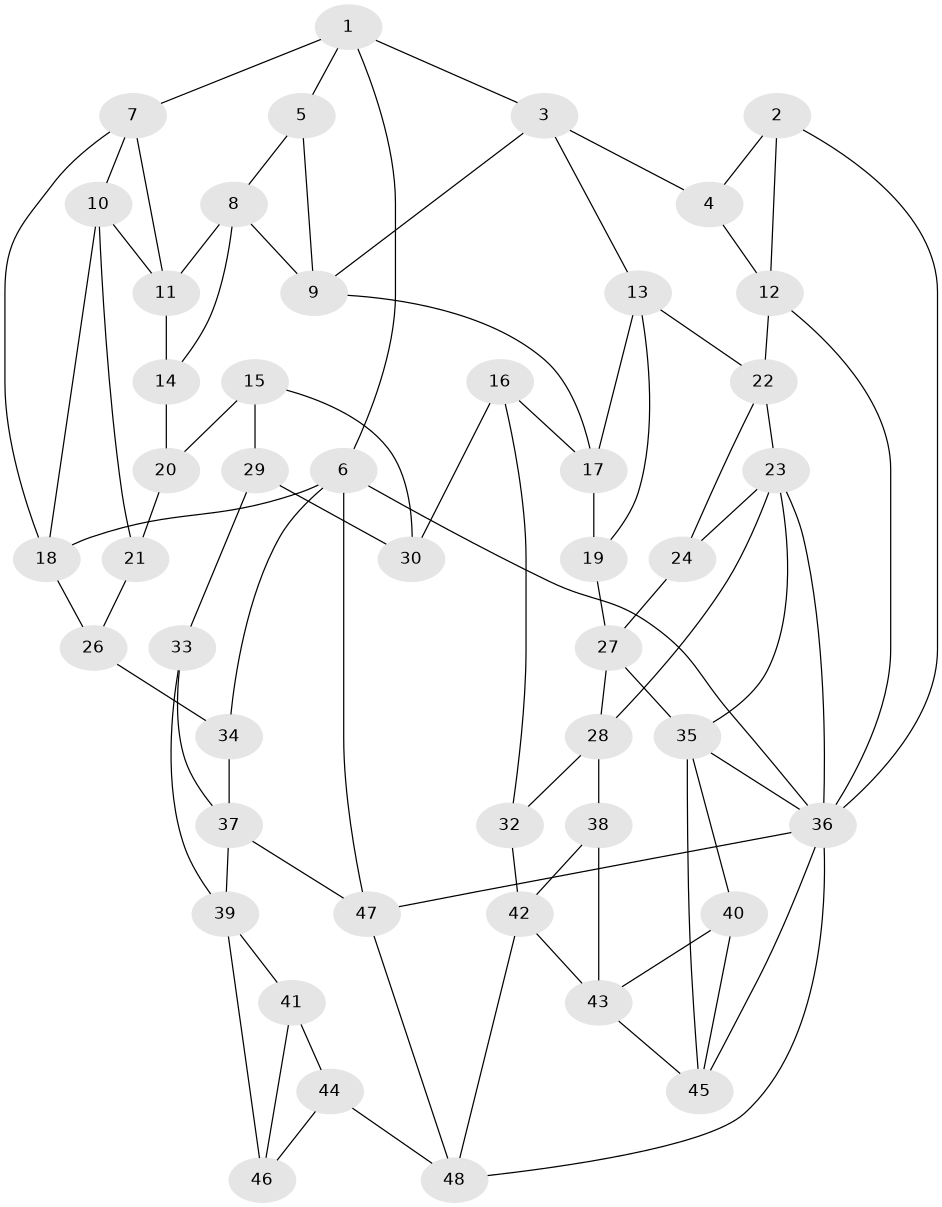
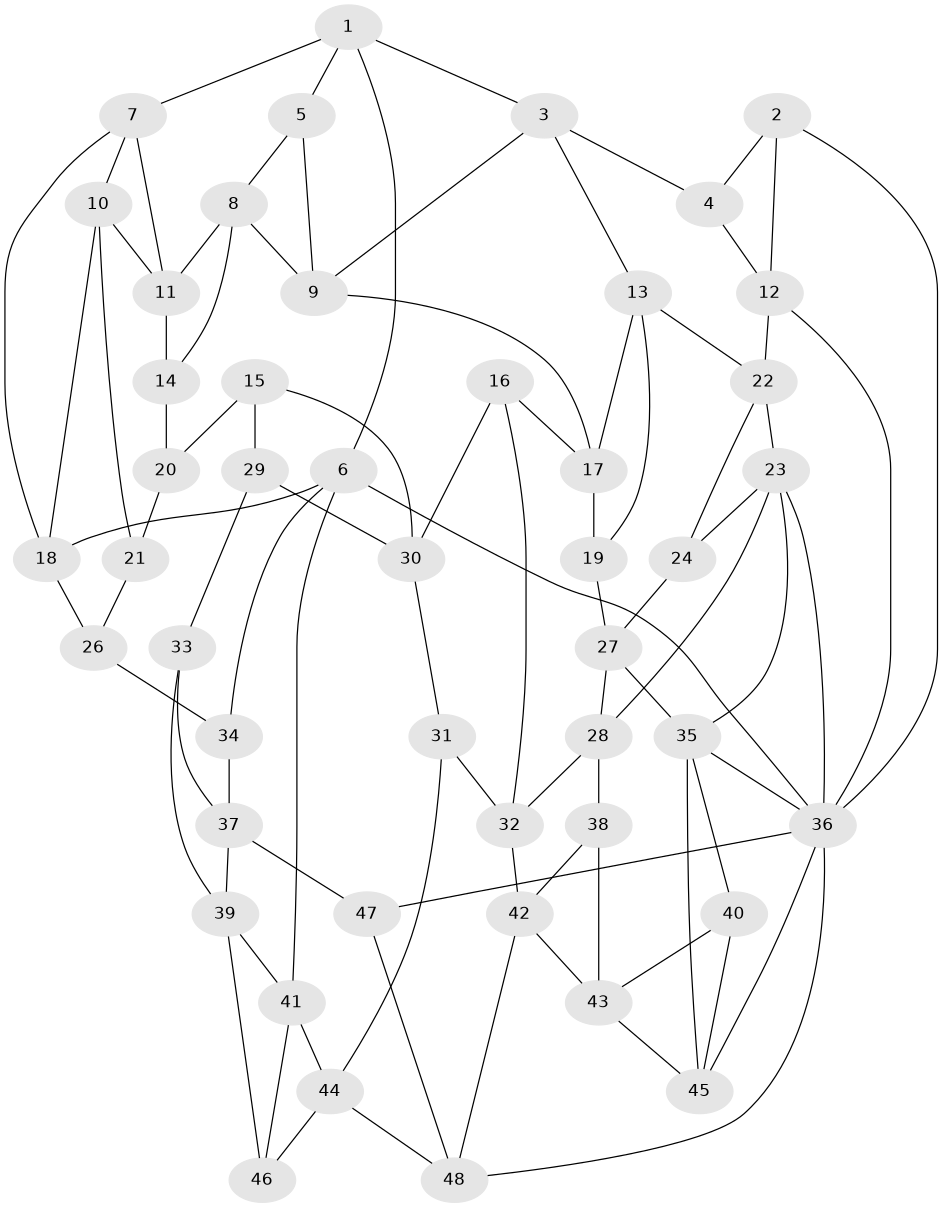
edge "6" -- "47": now "6" -- "41"
node "31": added
